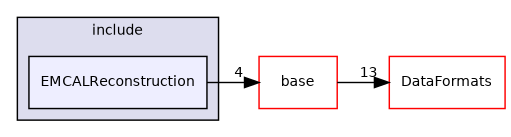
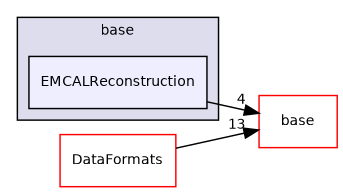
cluster "include": label "include" -> "base"
edge "base" -> "DataFormats": reversed
